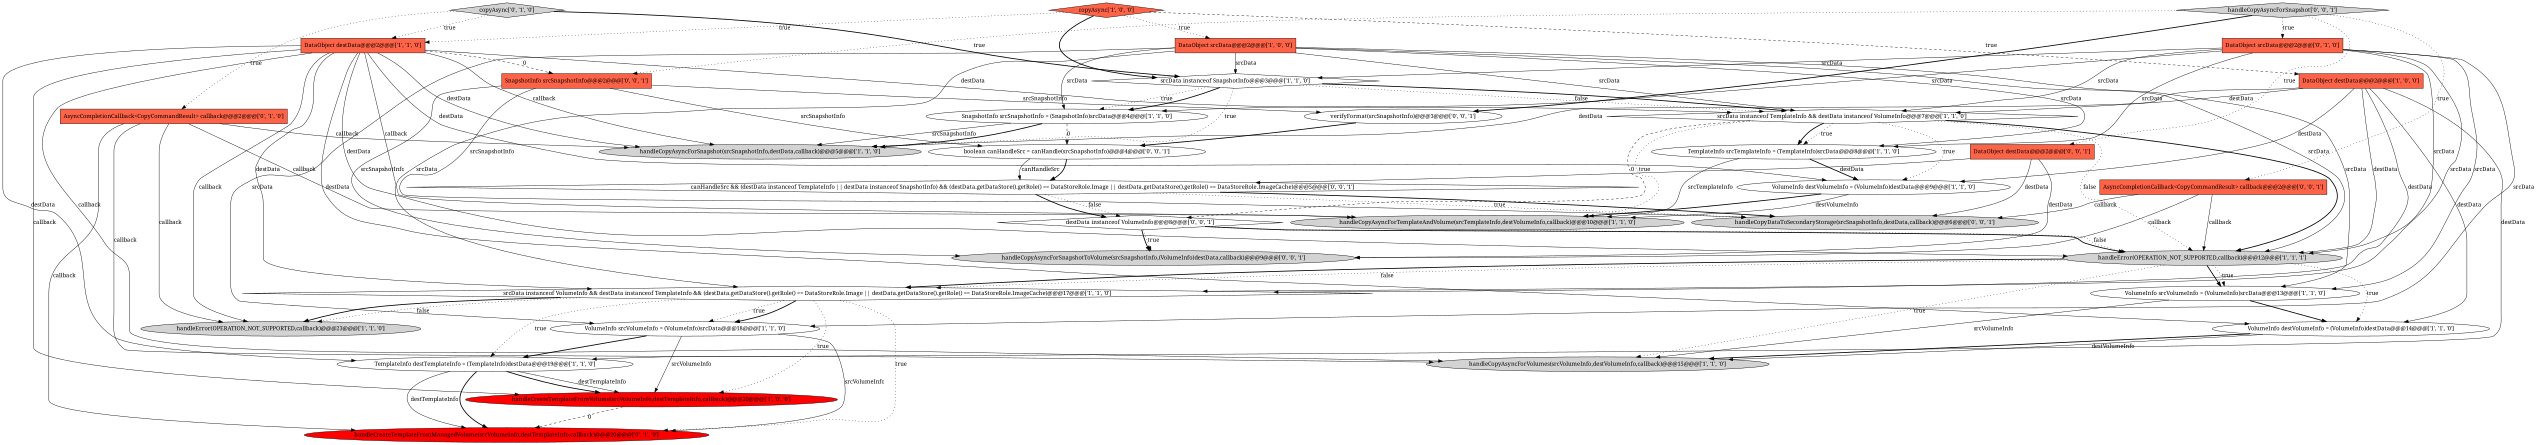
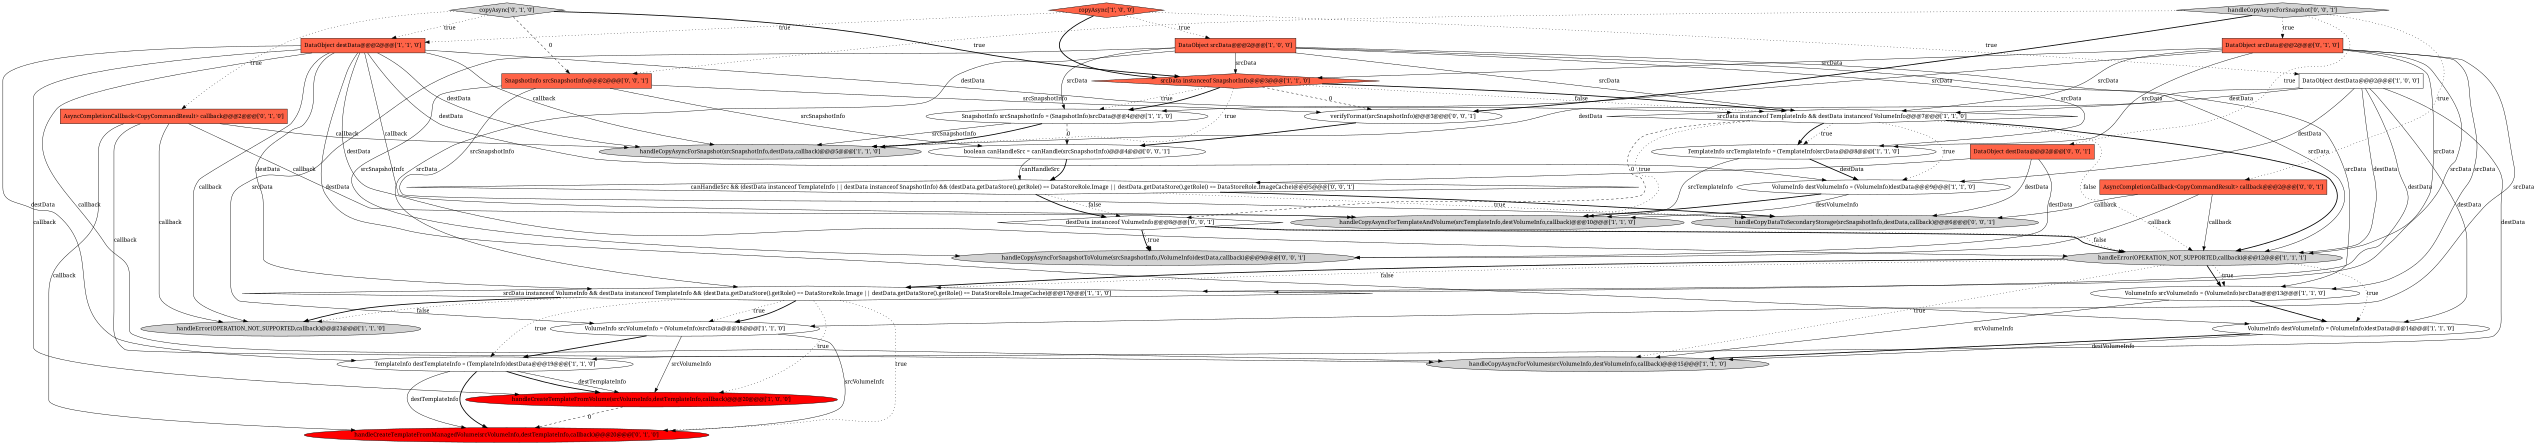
edge "copyAsync['1', '0', '0']" -> "DataObject destData@@@2@@@['1', '0', '0']": style dashed -> dotted
edge "DataObject destData@@@2@@@['1', '1', '0']" -> "SnapshotInfo srcSnapshotInfo@@@2@@@['0', '0', '1']": now "copyAsync['0', '1', '0']" -> "SnapshotInfo srcSnapshotInfo@@@2@@@['0', '0', '1']"
node "srcData instanceof SnapshotInfo@@@3@@@['1', '1', '0']": fillcolor white -> tomato
node "DataObject destData@@@2@@@['1', '0', '0']": fillcolor tomato -> white
edge "srcData instanceof SnapshotInfo@@@3@@@['1', '1', '0']" -> "verifyFormat(srcSnapshotInfo)@@@3@@@['0', '0', '1']": added, label "0"
